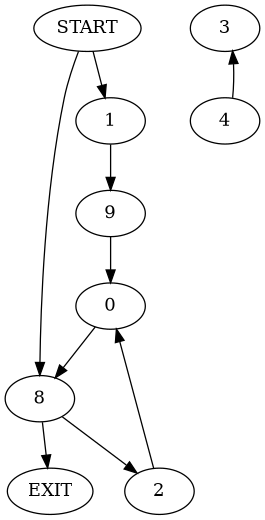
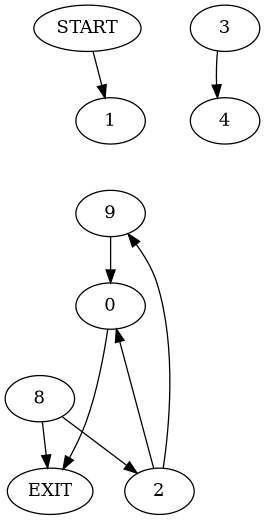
edge "4" -> "3": reversed
edge "1" -> "9": now "2" -> "9"
edge "START" -> "8": removed
edge "0" -> "8": now "0" -> "EXIT"
